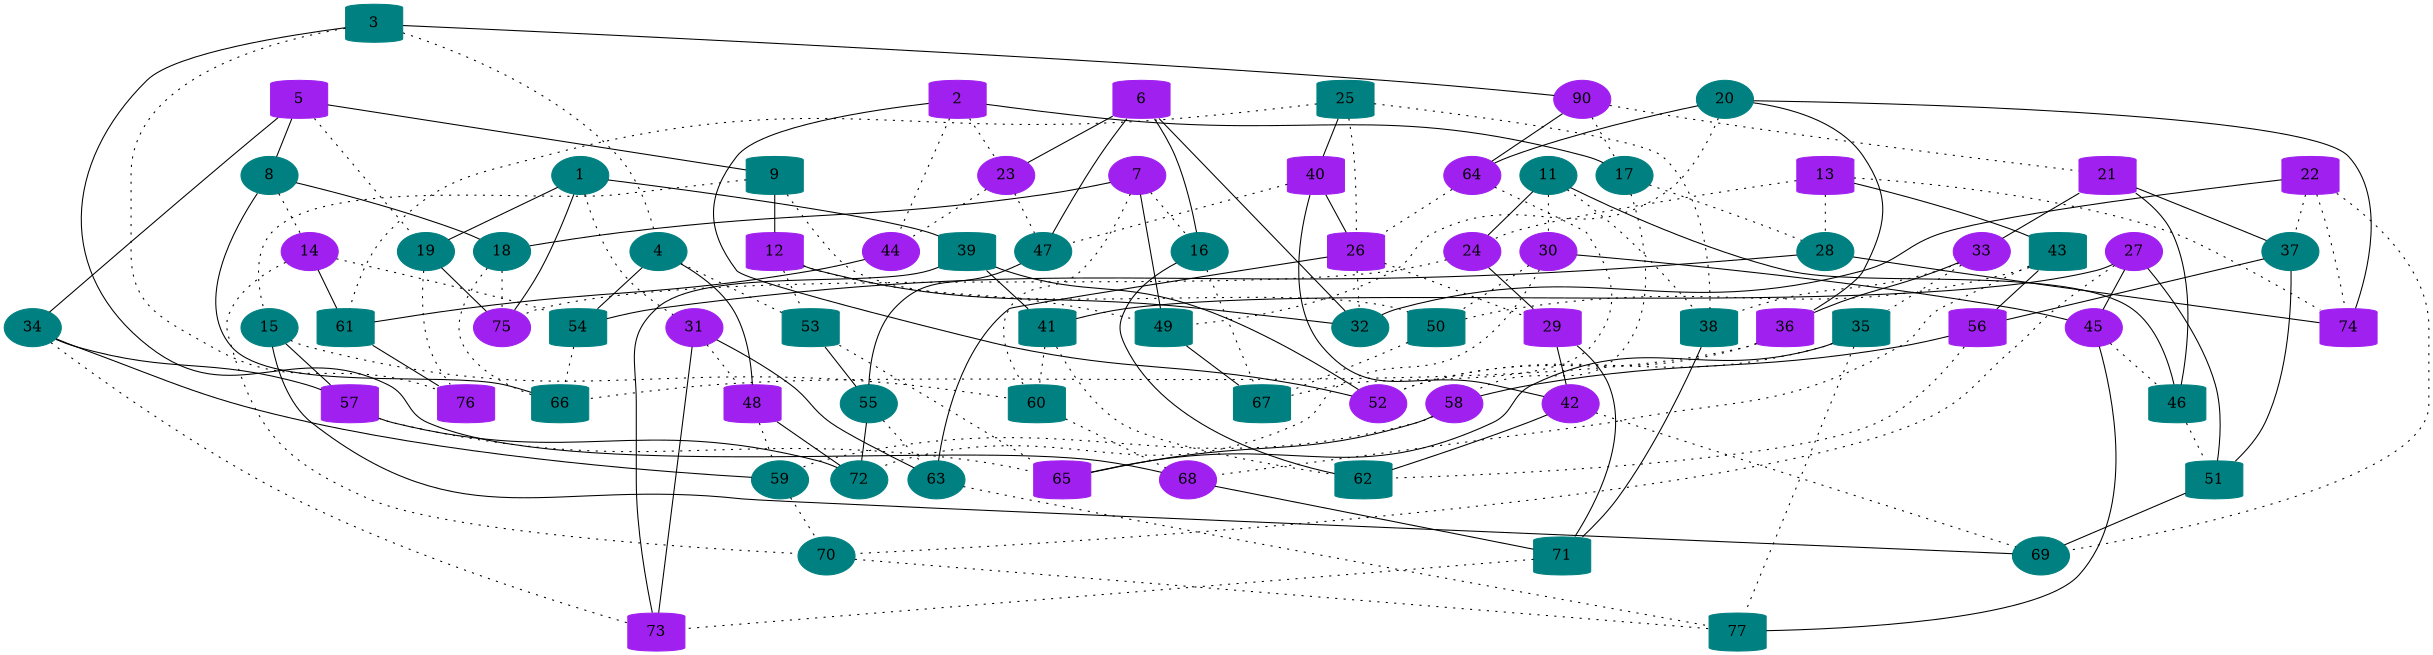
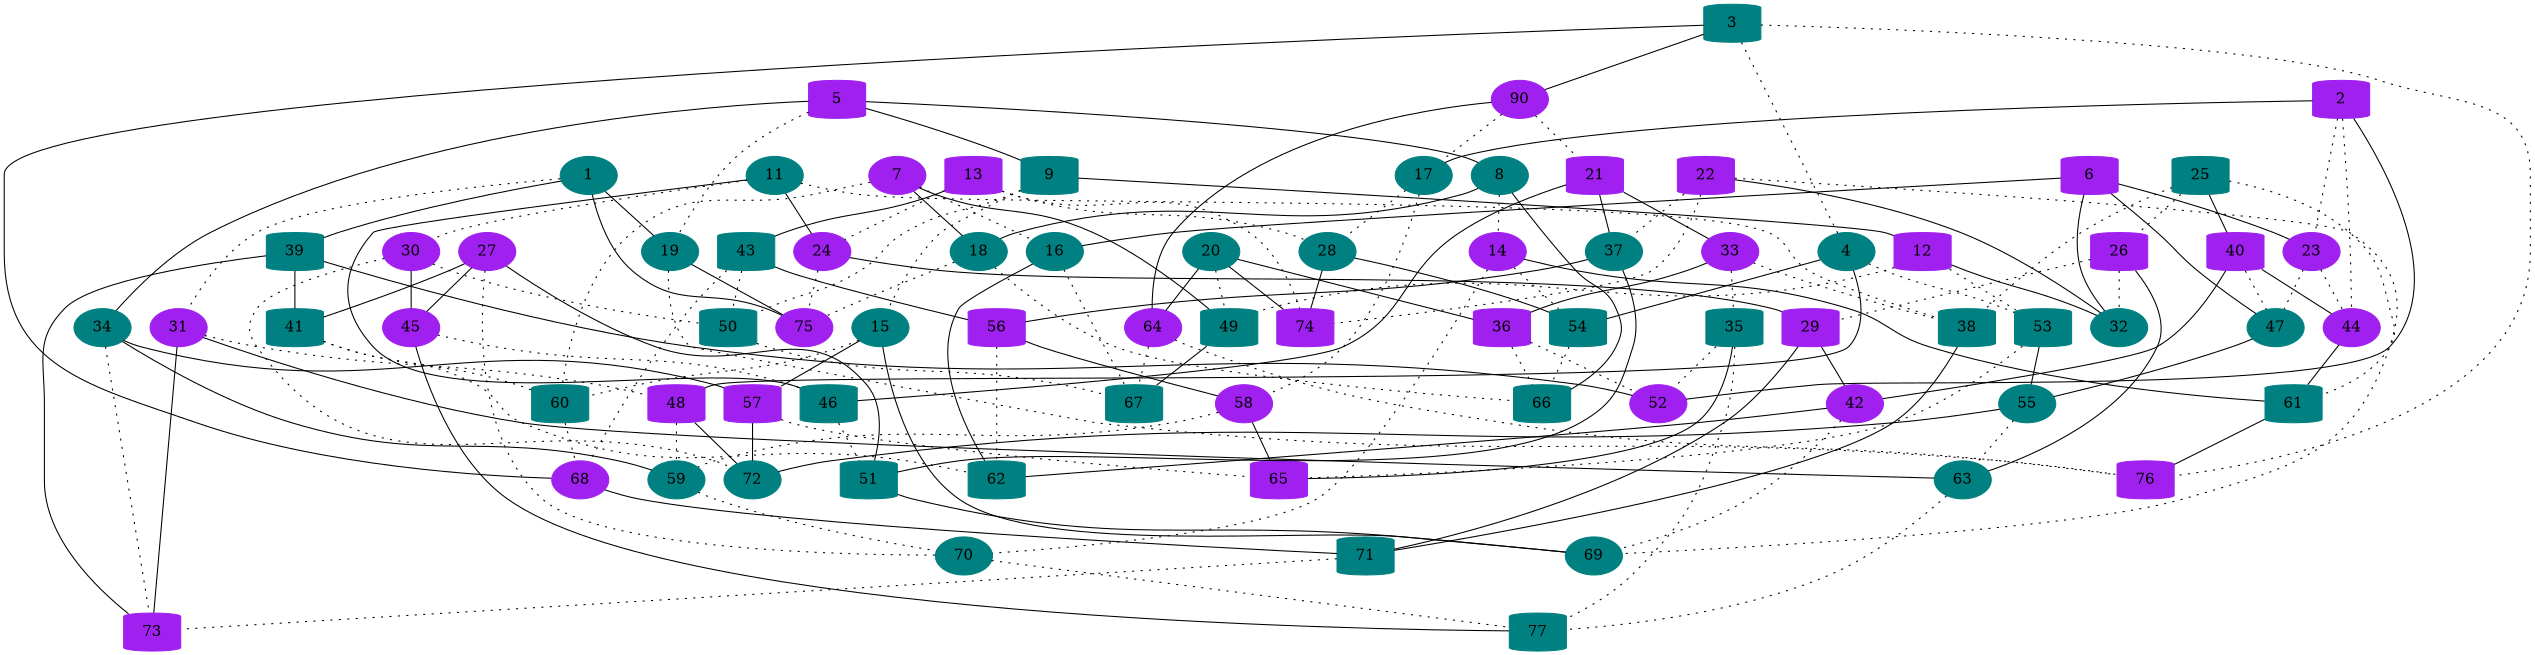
edge "64" -- "26": now "64" -- "76"
edge "40" -- "26": now "40" -- "44"
